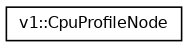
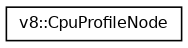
node "v1::CpuProfileNode": label "v1::CpuProfileNode" -> "v8::CpuProfileNode"
